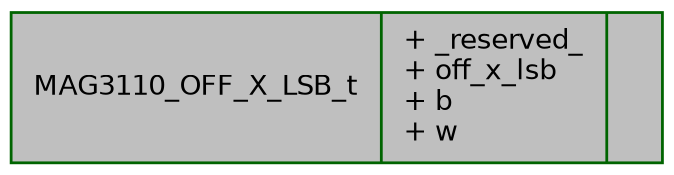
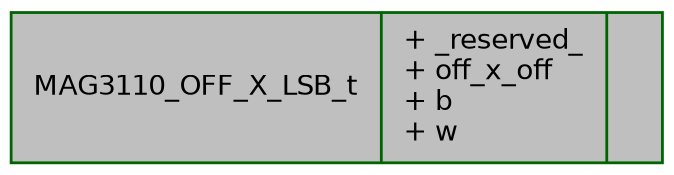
node "MAG3110_OFF_X_LSB_t": text "+ off_x_lsb" -> "+ off_x_off"
